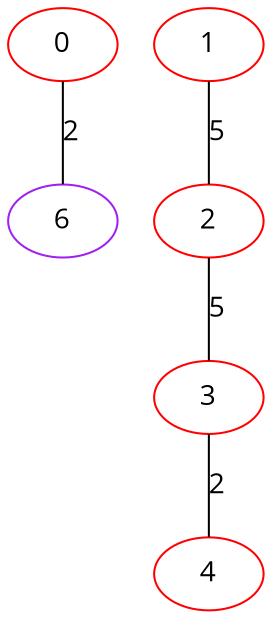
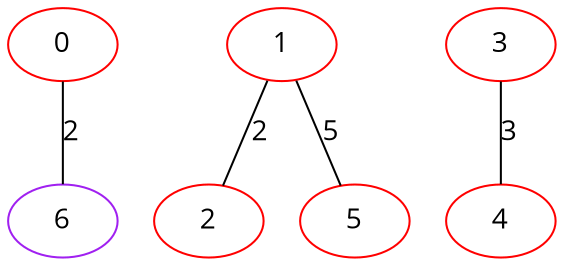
edge "1" -- "2": label "5" -> "2"
node "5": added
edge "2" -- "3": removed, label "5"
edge "3" -- "4": label "2" -> "3"
